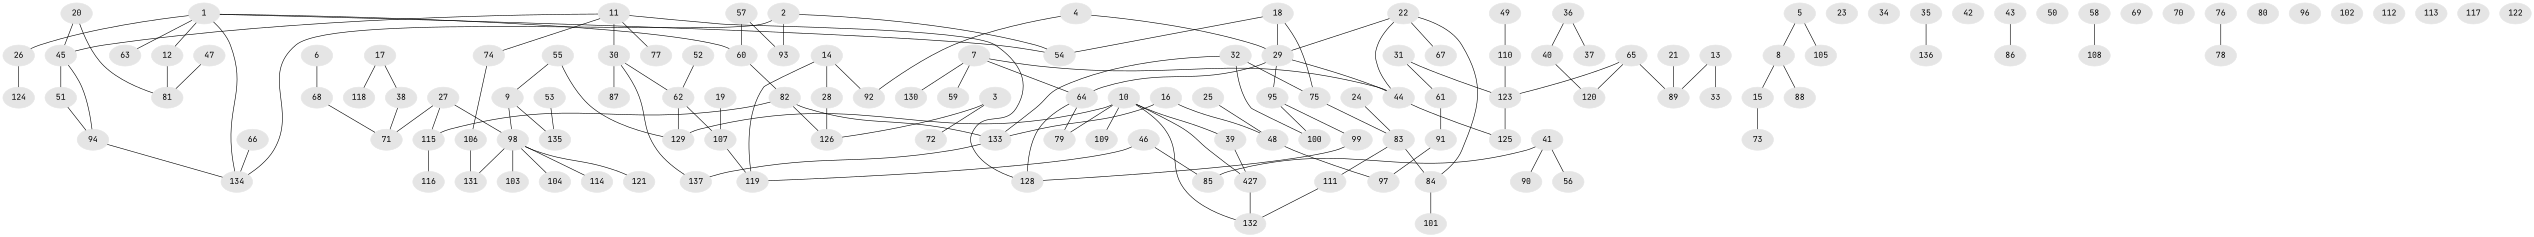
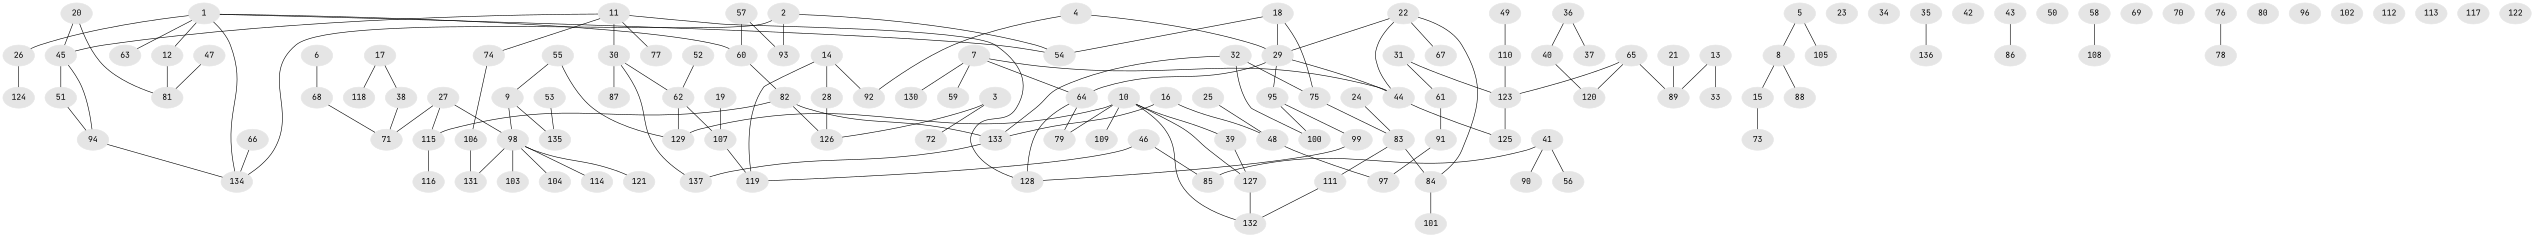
node "427": label "427" -> "127"
